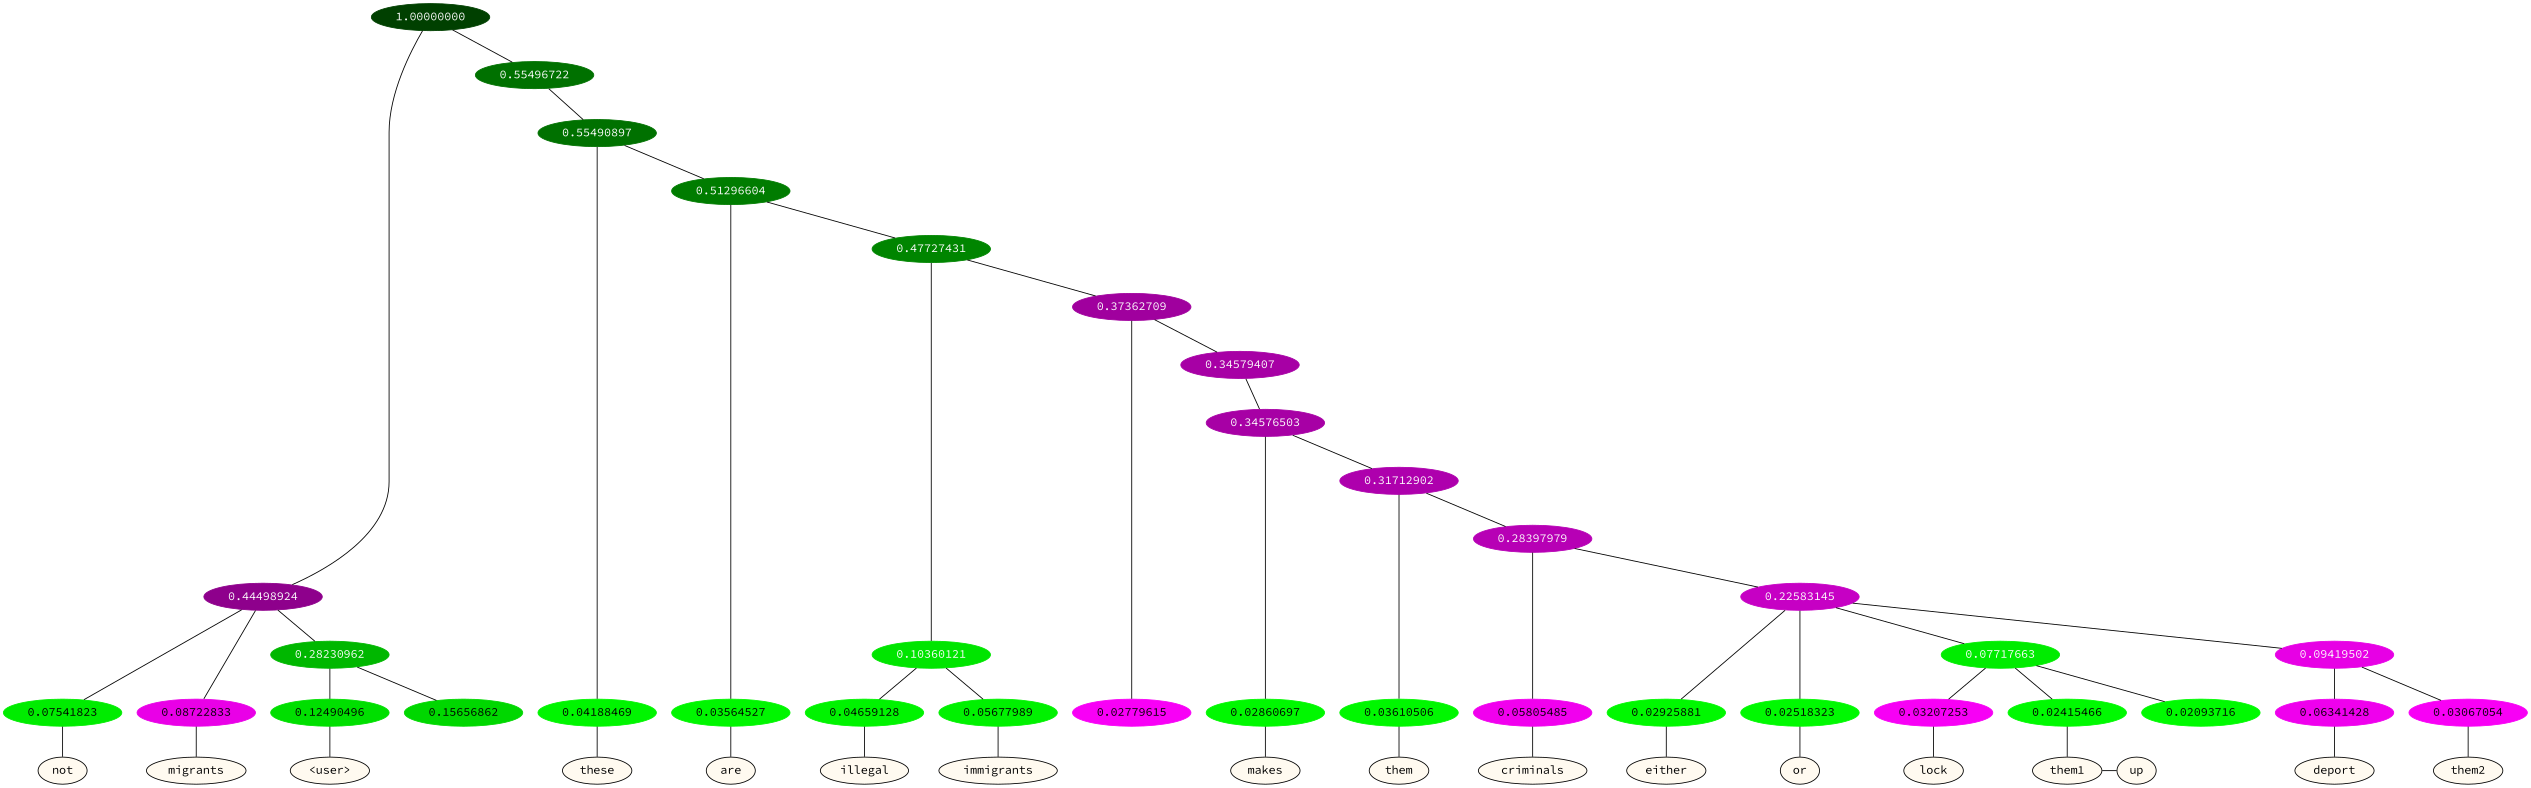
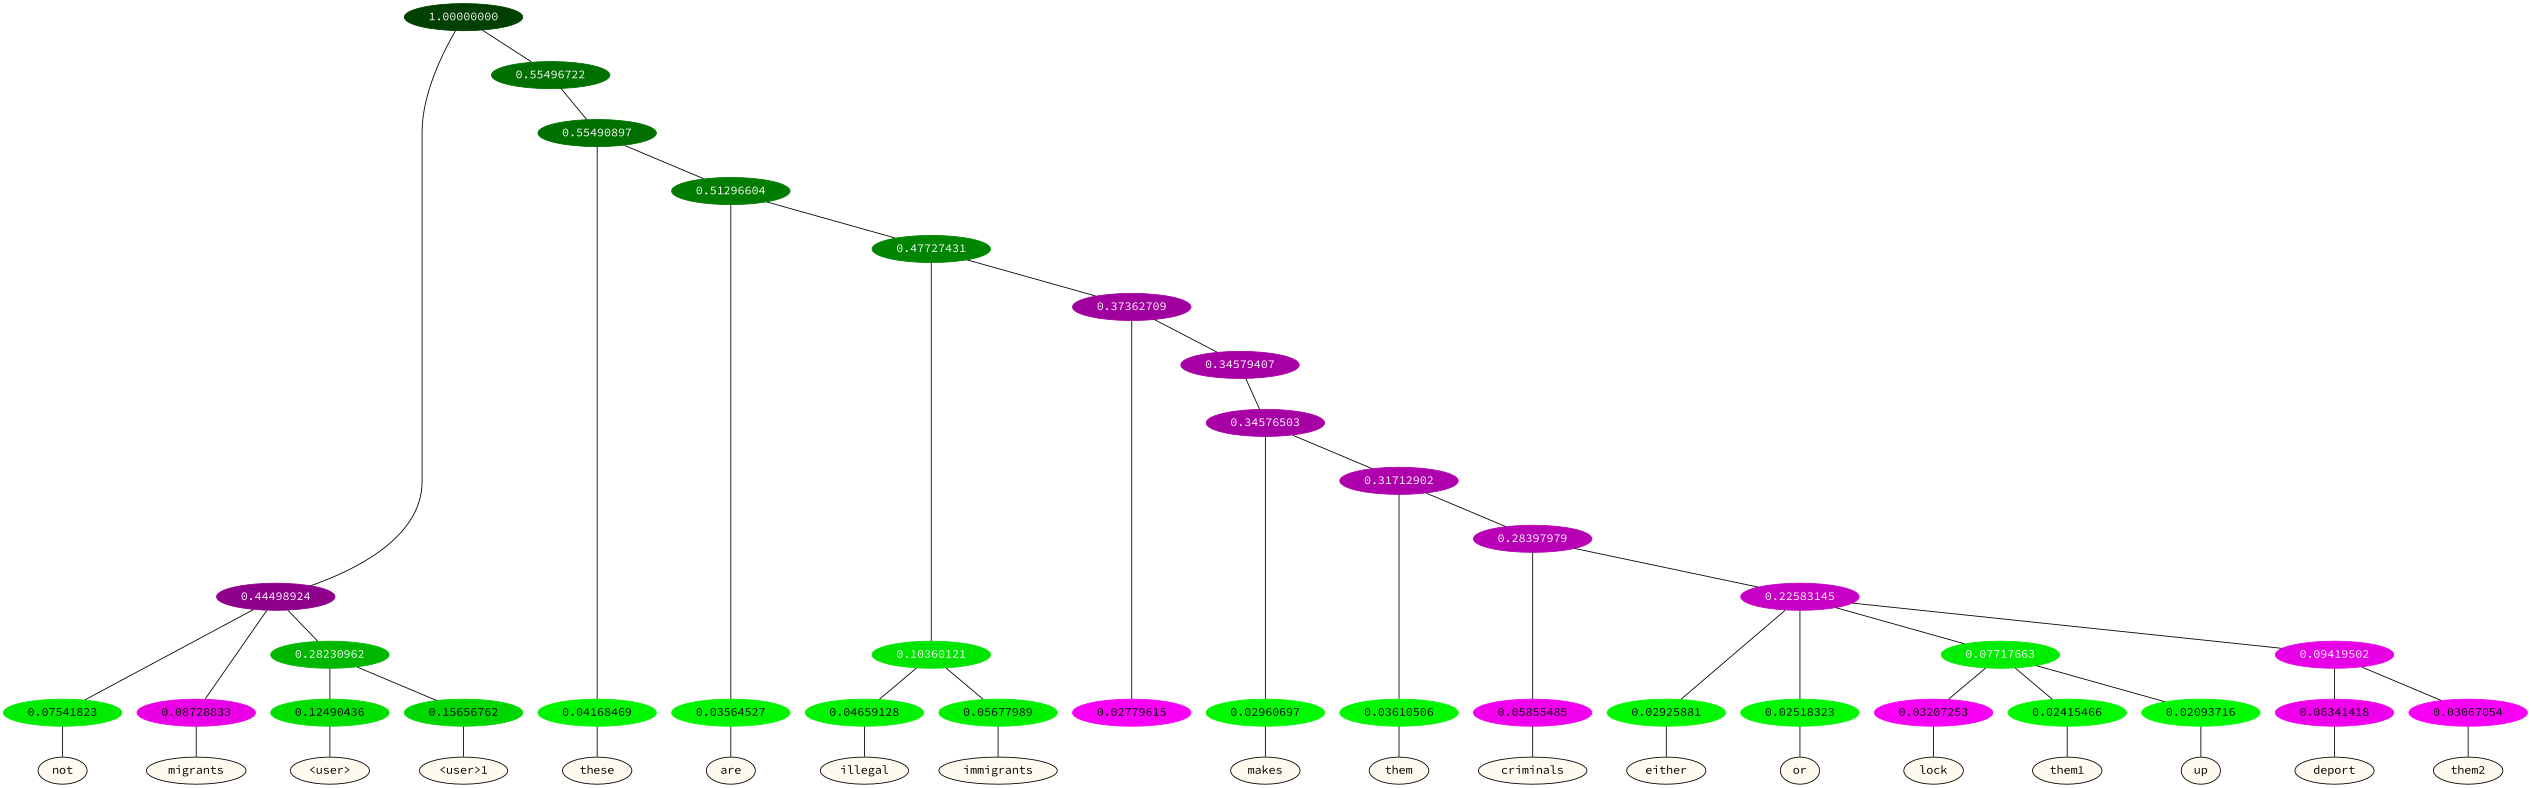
node "0.08722833": label "0.08722833" -> "0.08728833"
node "0.12490496": label "0.12490496" -> "0.12490436"
node "0.15656862": label "0.15656862" -> "0.15656762"
node "0.04188469": label "0.04188469" -> "0.04168469"
node "0.02860697": label "0.02860697" -> "0.02960697"
node "0.05805485": label "0.05805485" -> "0.05855485"
node "0.06341428": label "0.06341428" -> "0.06341418"
node "<user>1": added
edge "them1" -- "up": now "0.02093716" -- "up"
